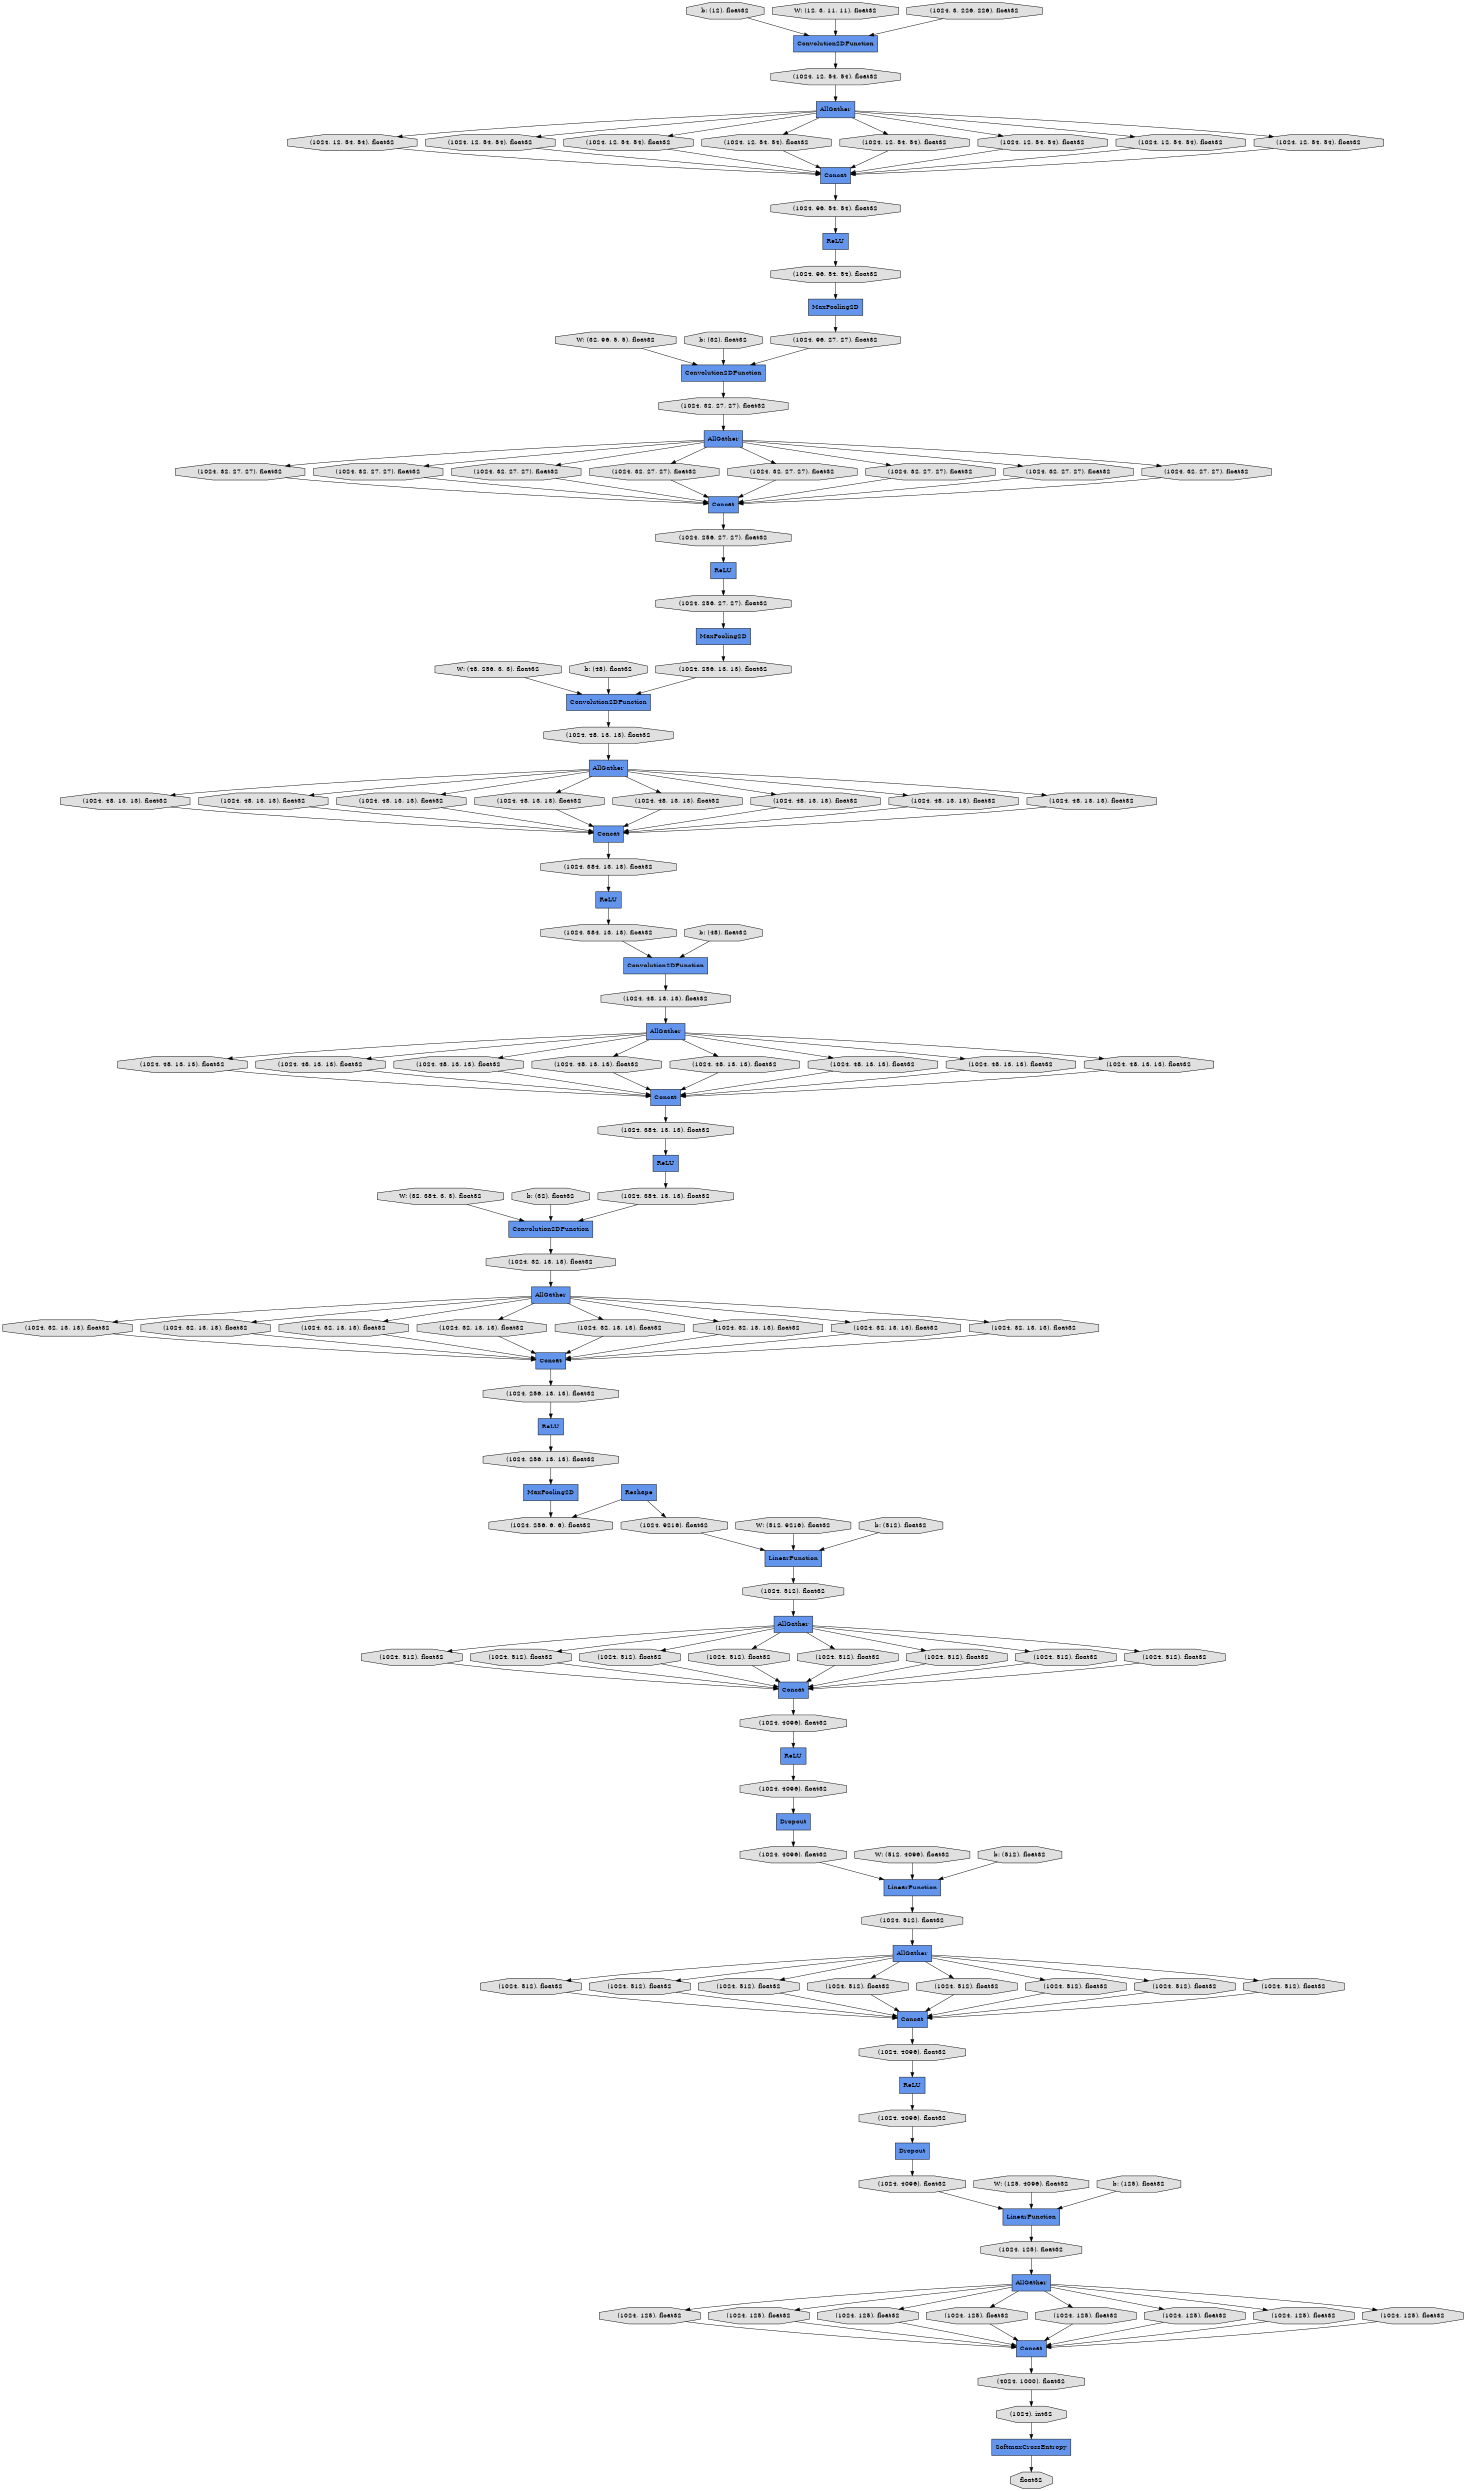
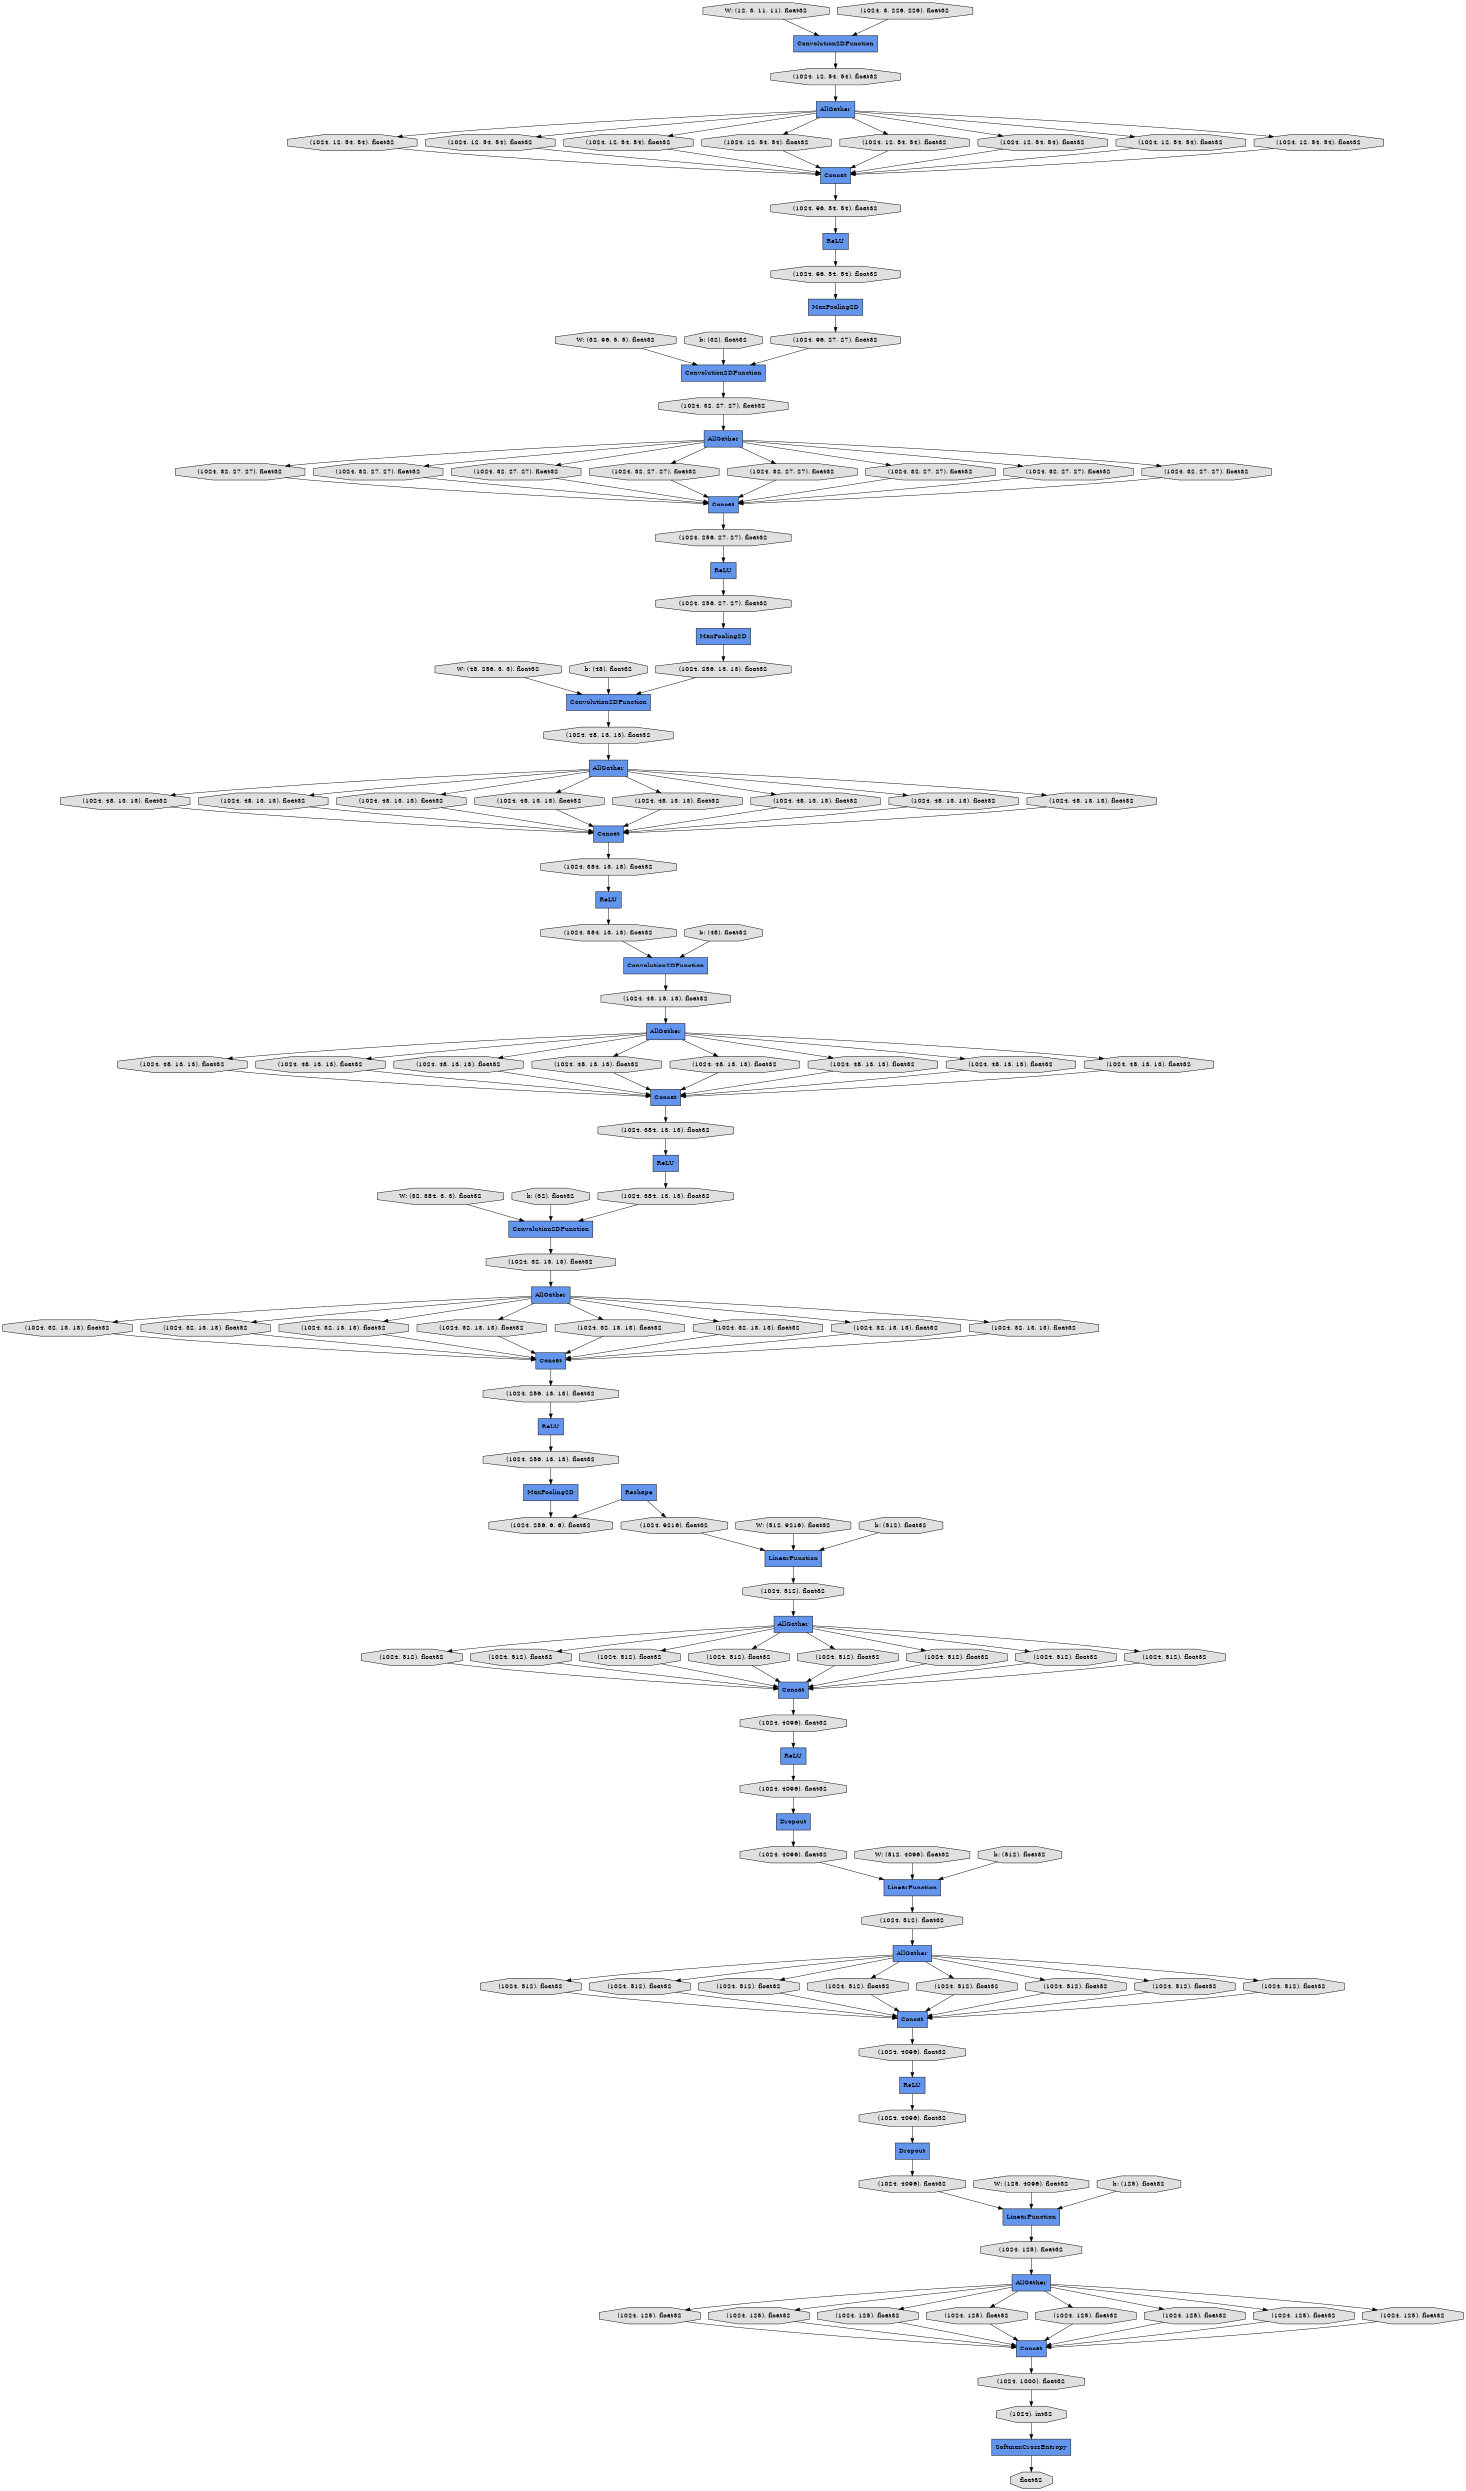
node "b: (12), float32": removed
node "(4024, 1000), float32": label "(4024, 1000), float32" -> "(1024, 1000), float32"
